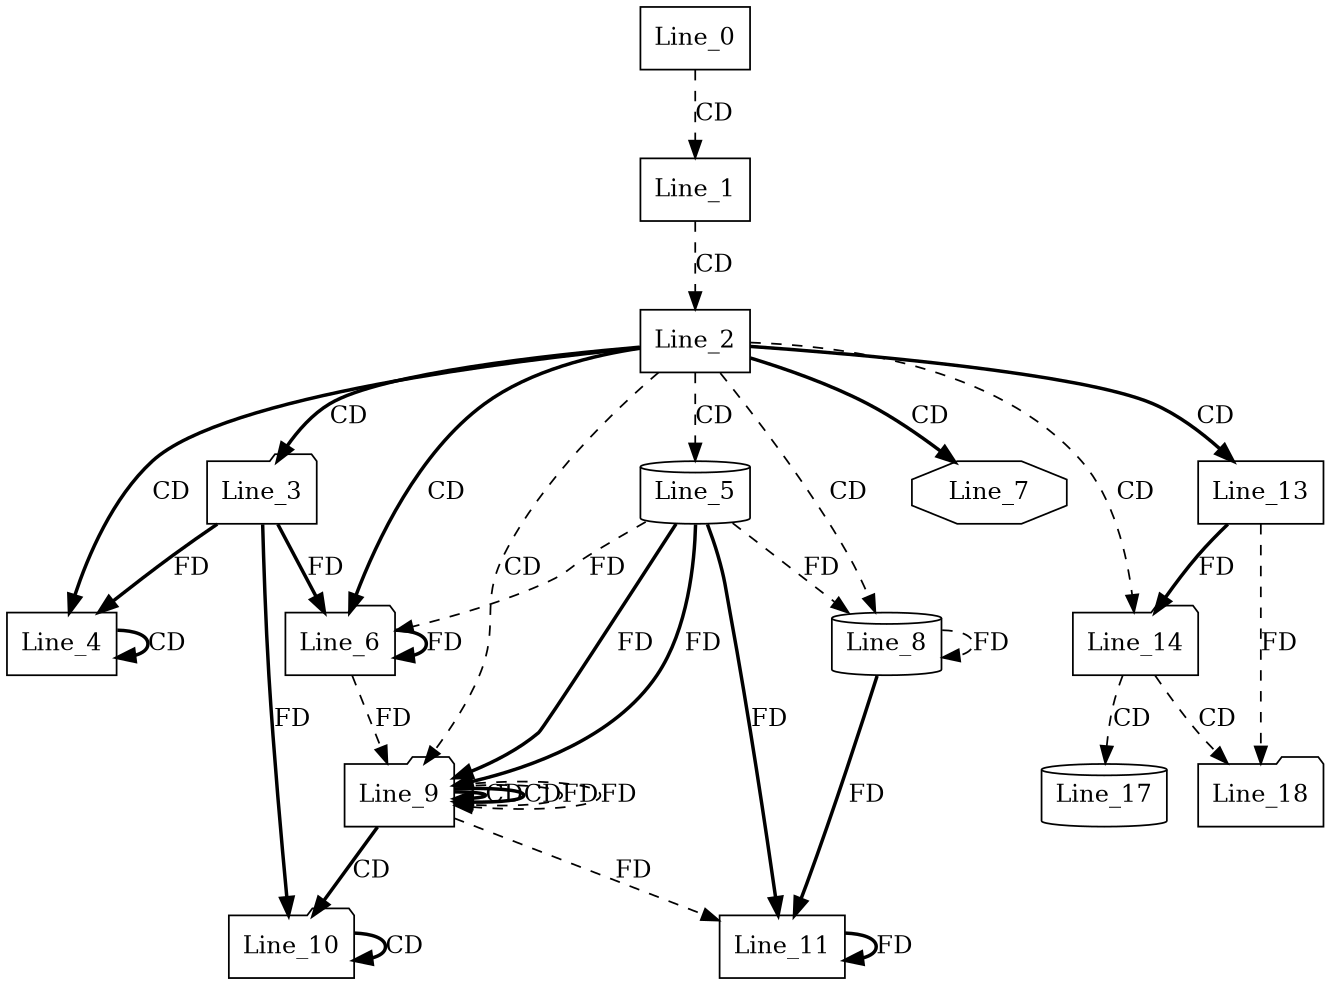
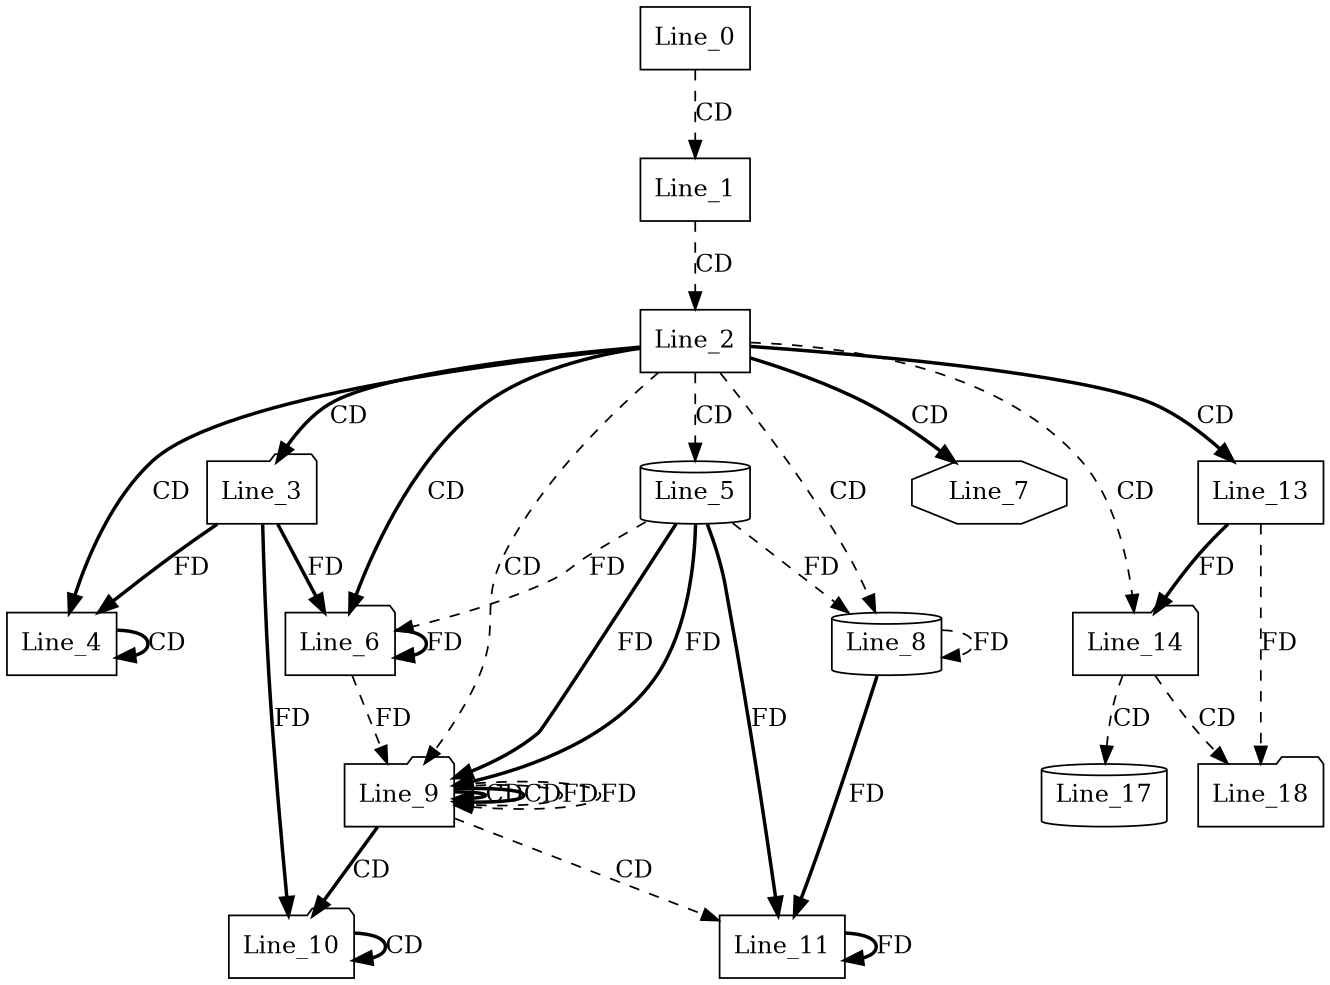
edge "Line_9" -> "Line_11": label "FD" -> "CD"
